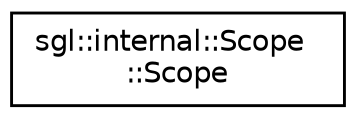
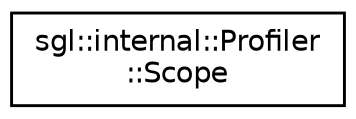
node "sgl::internal::Scope ::Scope": label "sgl::internal::Scope ::Scope" -> "sgl::internal::Profiler ::Scope"
